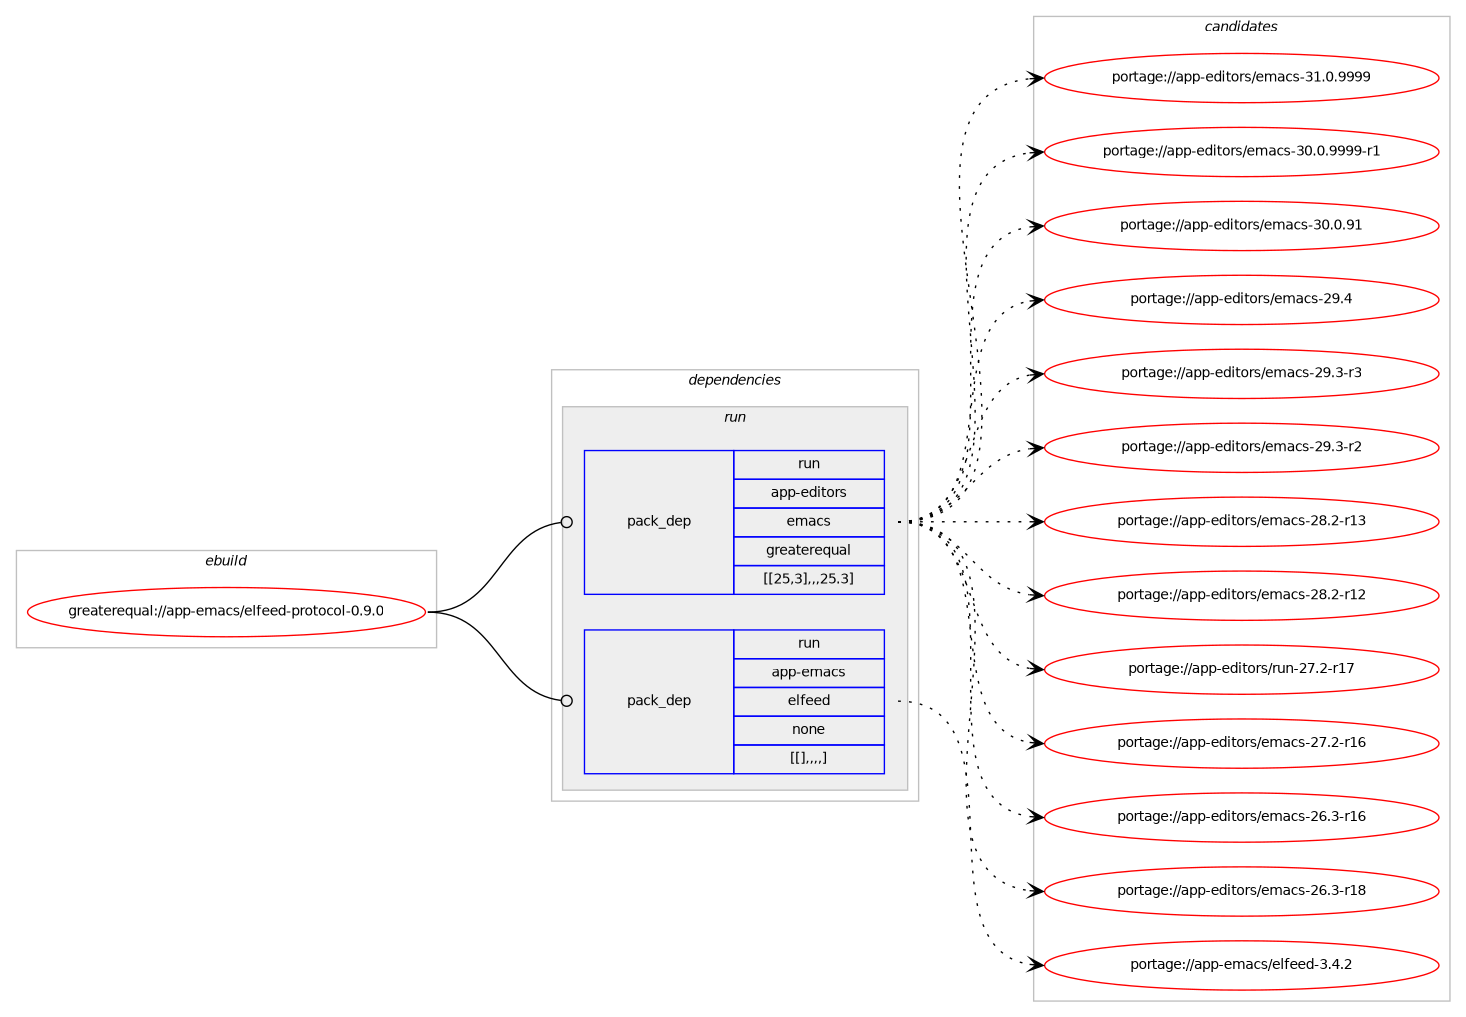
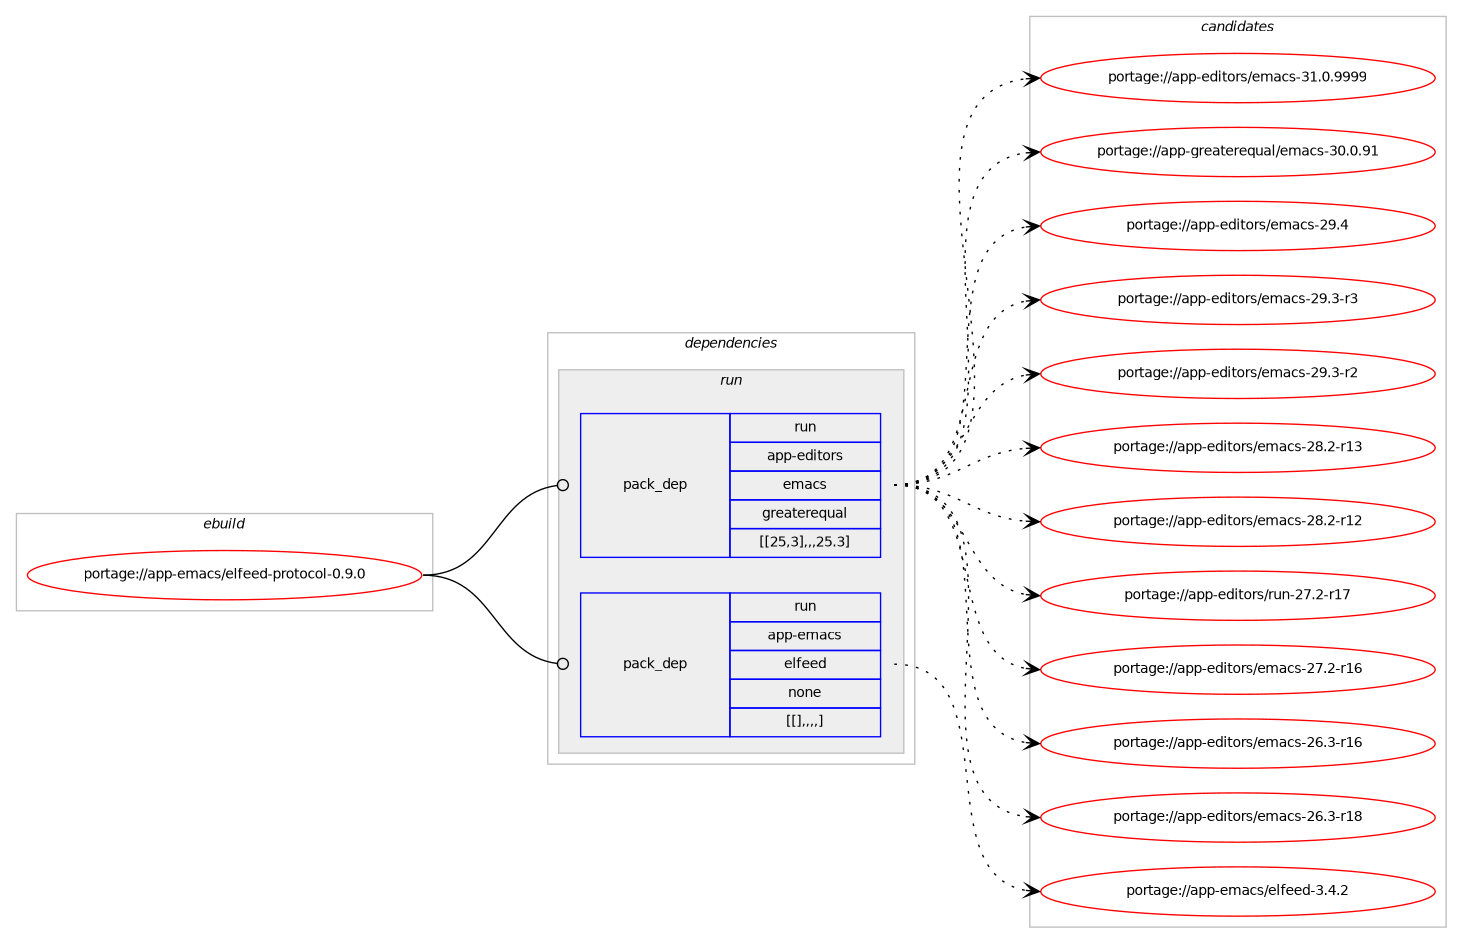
node "portage://app-editors/emacs-30.0.9999-r1": removed
node "portage://app-editors/emacs-30.0.91": label "portage://app-editors/emacs-30.0.91" -> "portage://app-greaterequal/emacs-30.0.91"
node "greaterequal://app-emacs/elfeed-protocol-0.9.0": label "greaterequal://app-emacs/elfeed-protocol-0.9.0" -> "portage://app-emacs/elfeed-protocol-0.9.0"
